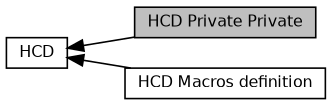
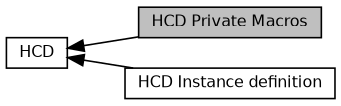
node "HCD Private Private": label "HCD Private Private" -> "HCD Private Macros"
node "HCD Macros definition": label "HCD Macros definition" -> "HCD Instance definition"
